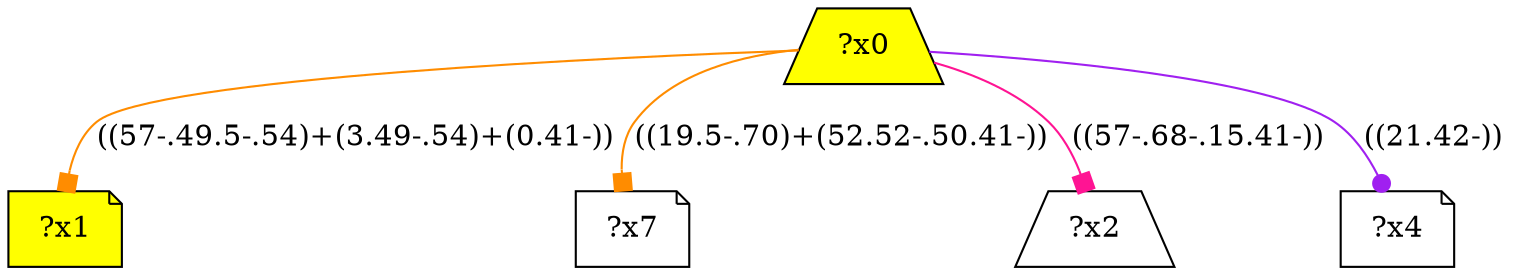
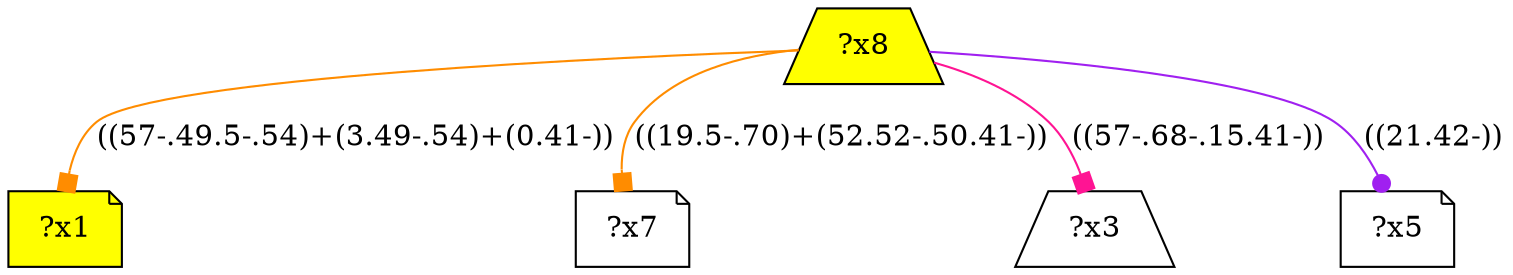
node "?x0": label "?x0" -> "?x8"
node "?x2": label "?x2" -> "?x3"
node "?x4": label "?x4" -> "?x5"
